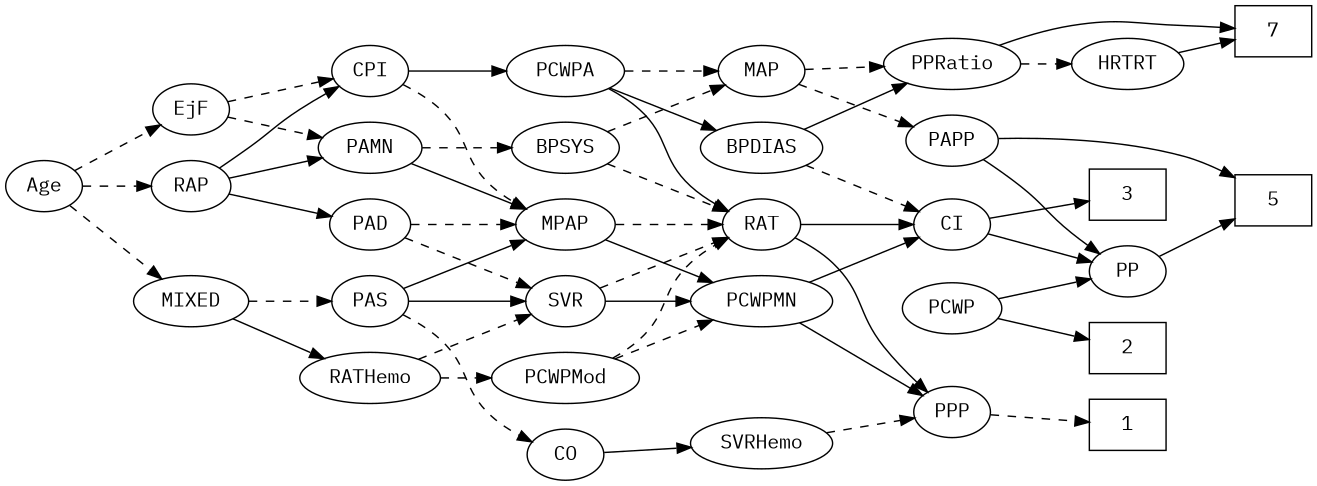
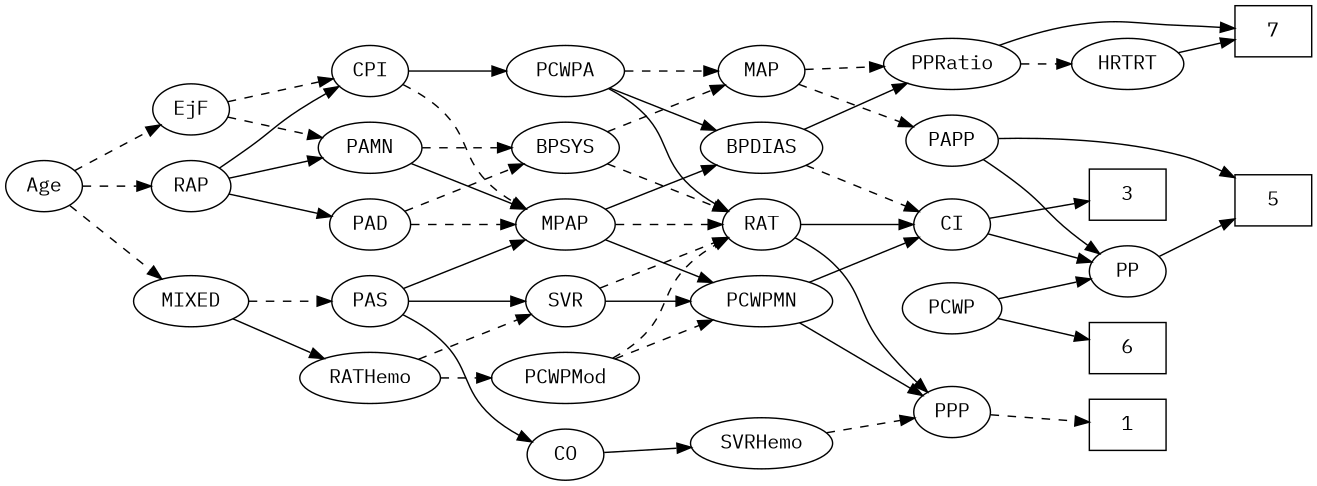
edge "MPAP" -> "BPDIAS": added
edge "PAD" -> "SVR": now "PAD" -> "BPSYS"
node "2": label "2" -> "6"
edge "PAS" -> "CO": style dashed -> solid
